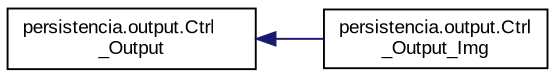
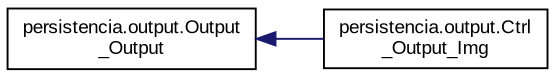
node "persistencia.output.Ctrl _Output": label "persistencia.output.Ctrl _Output" -> "persistencia.output.Output _Output"
